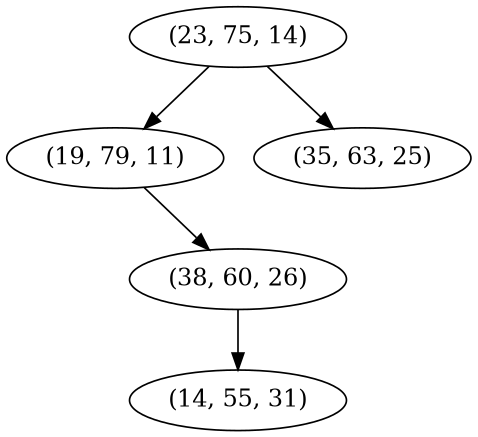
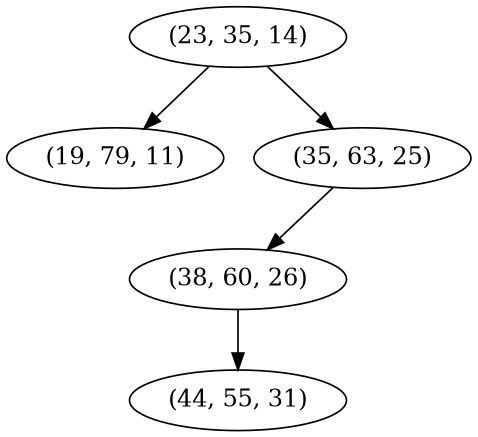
node "(23, 75, 14)": label "(23, 75, 14)" -> "(23, 35, 14)"
edge "(19, 79, 11)" -> "(38, 60, 26)": now "(35, 63, 25)" -> "(38, 60, 26)"
node "(14, 55, 31)": label "(14, 55, 31)" -> "(44, 55, 31)"
